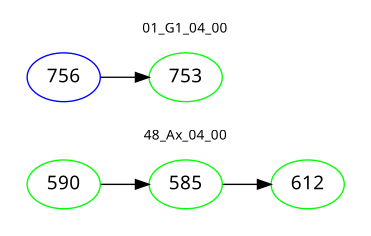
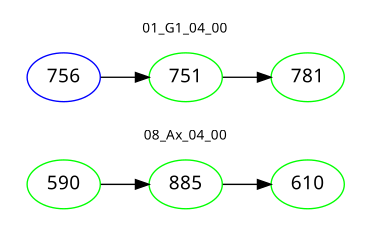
node "753": label "753" -> "751"
node "781": added
cluster "48_Ax_04_00": label "48_Ax_04_00" -> "08_Ax_04_00"
node "585": label "585" -> "885"
node "612": label "612" -> "610"
